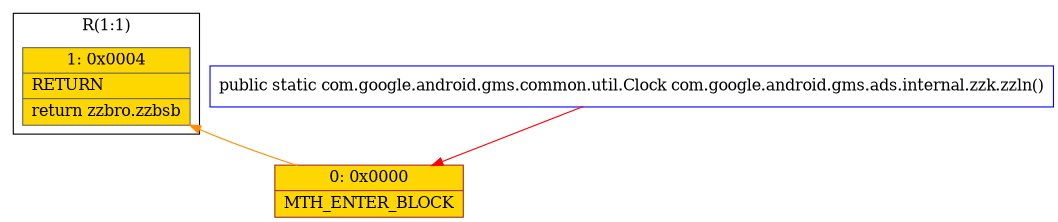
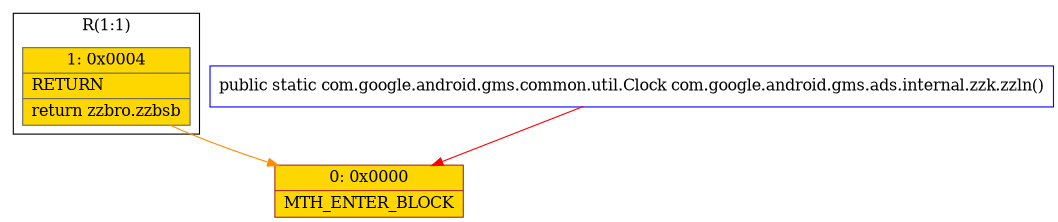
edge "0: 0x0000" -> "1: 0x0004": reversed
